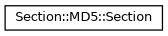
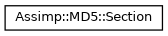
node "Section::MD5::Section": label "Section::MD5::Section" -> "Assimp::MD5::Section"
